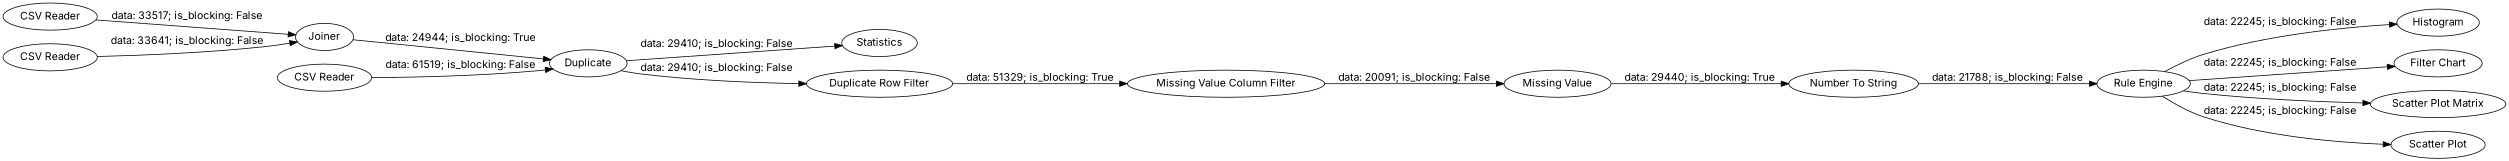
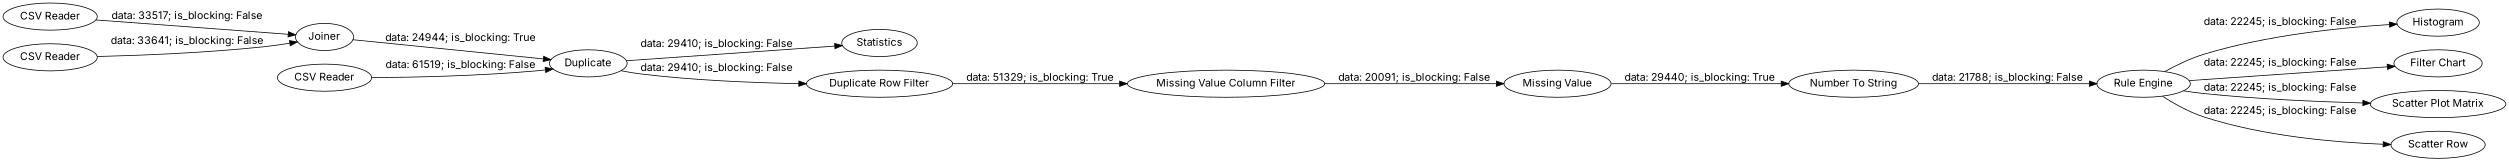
node "Scatter Plot": label "Scatter Plot" -> "Scatter Row"
